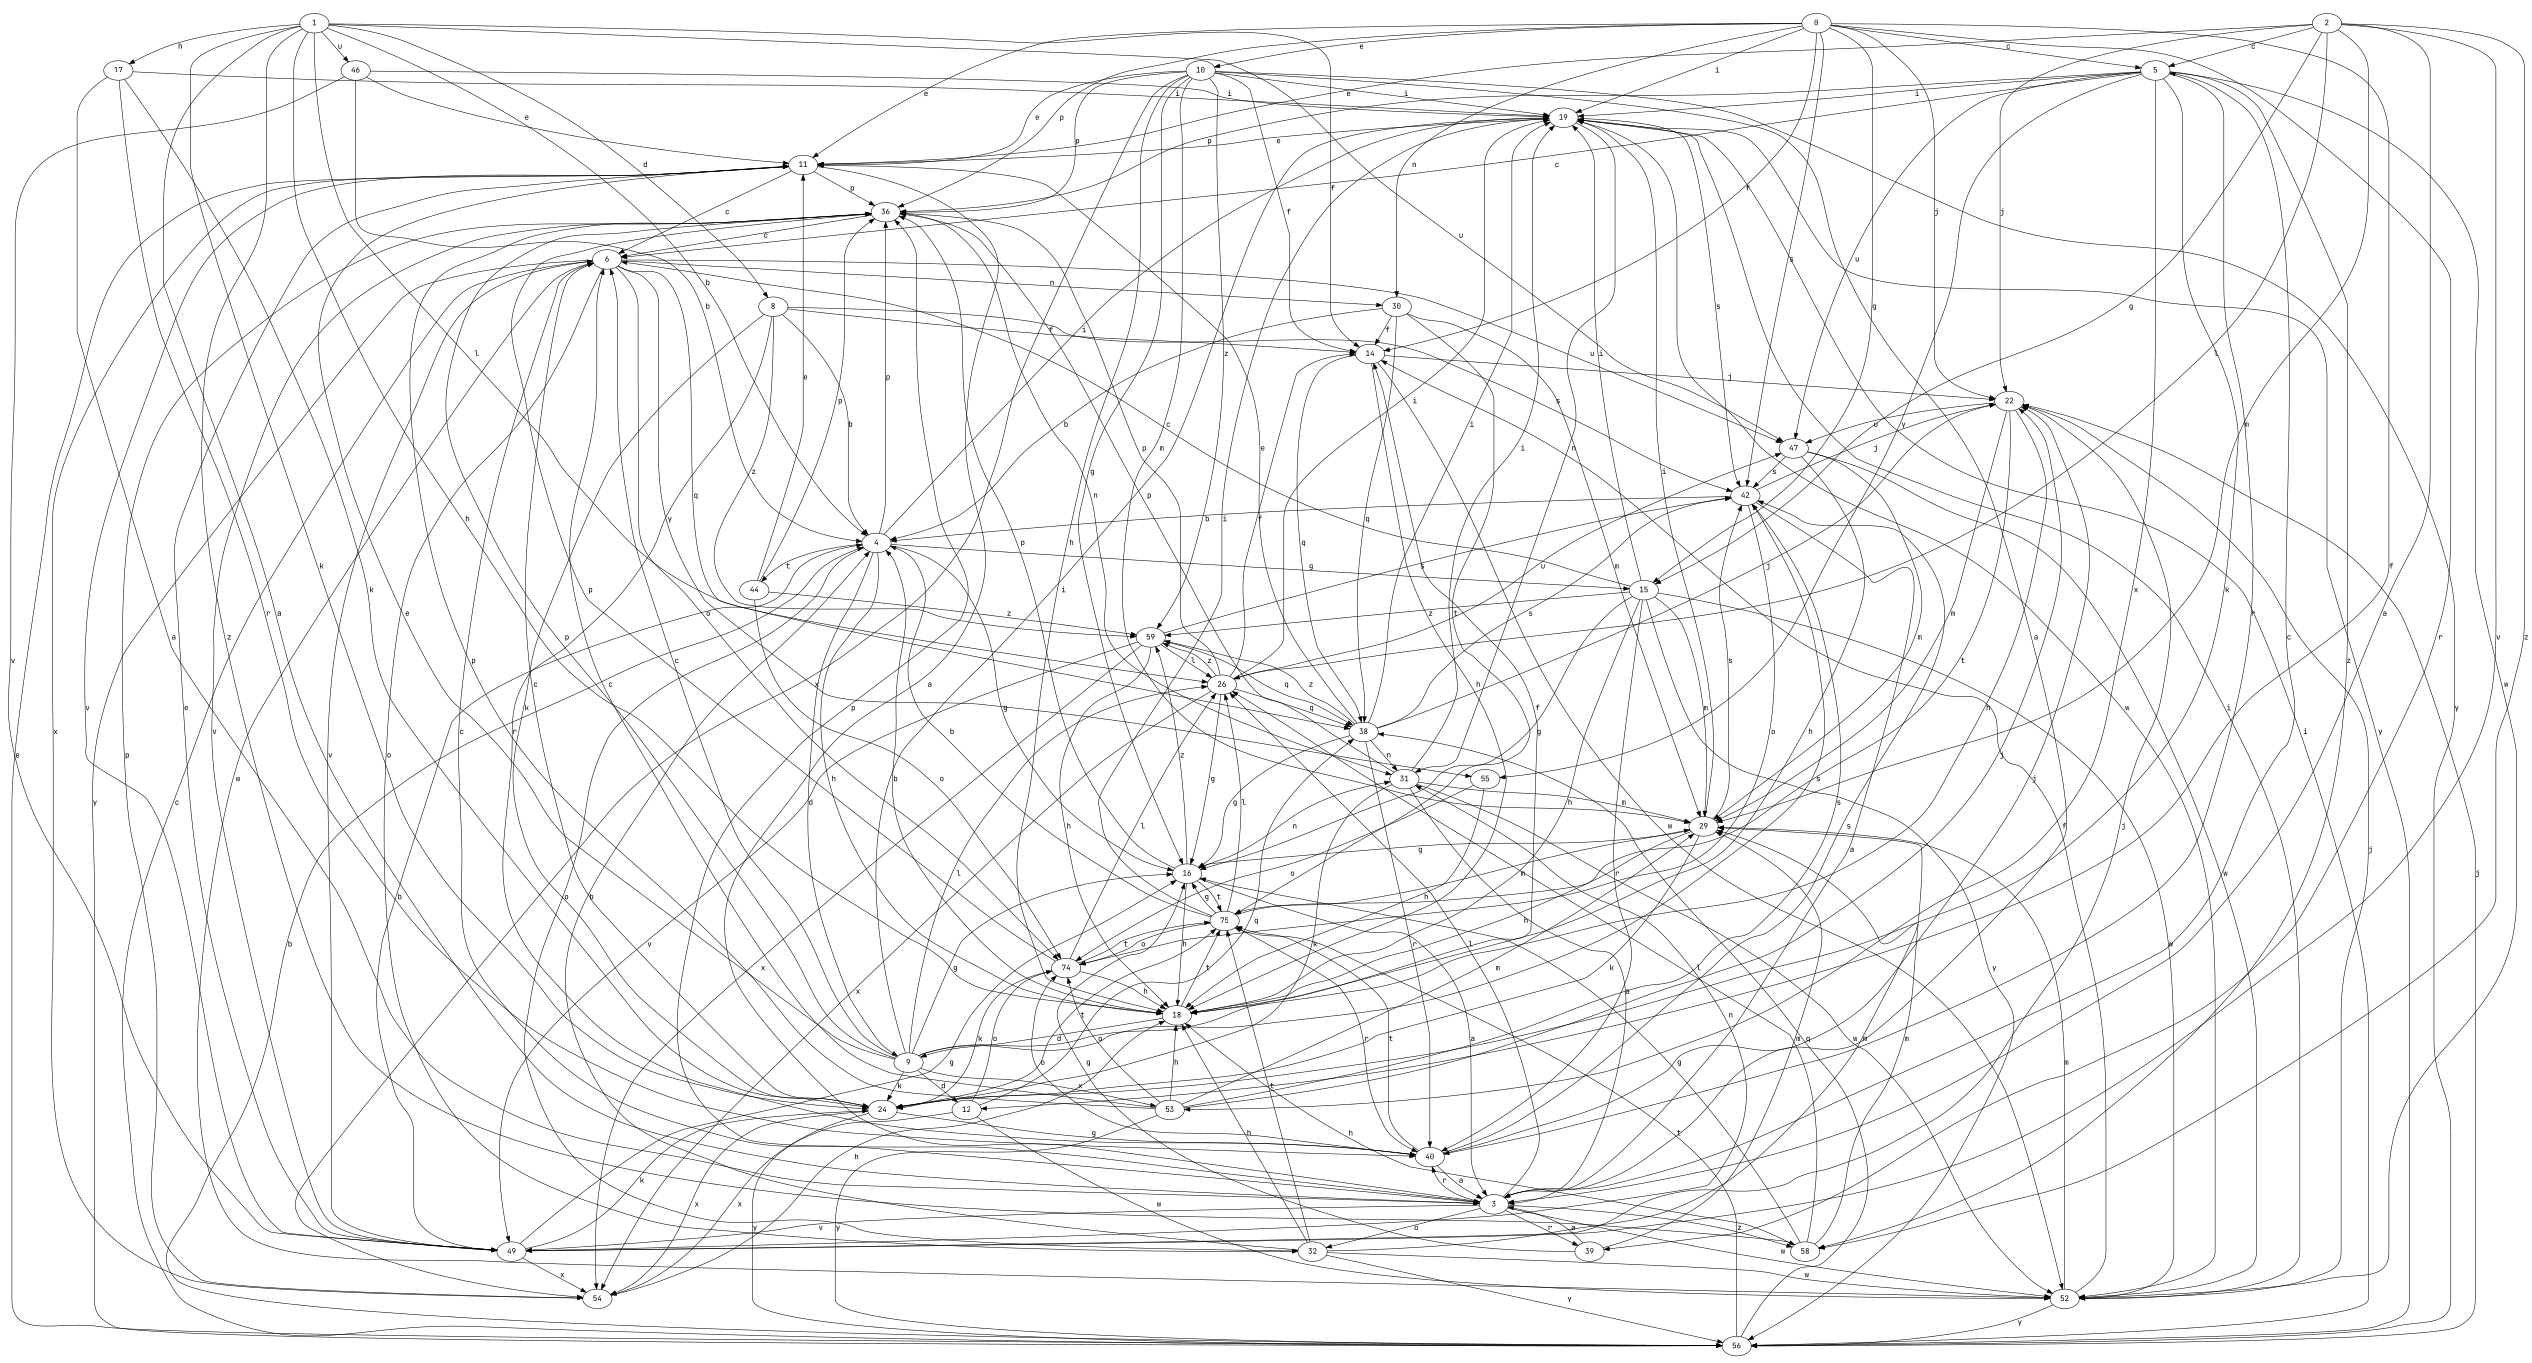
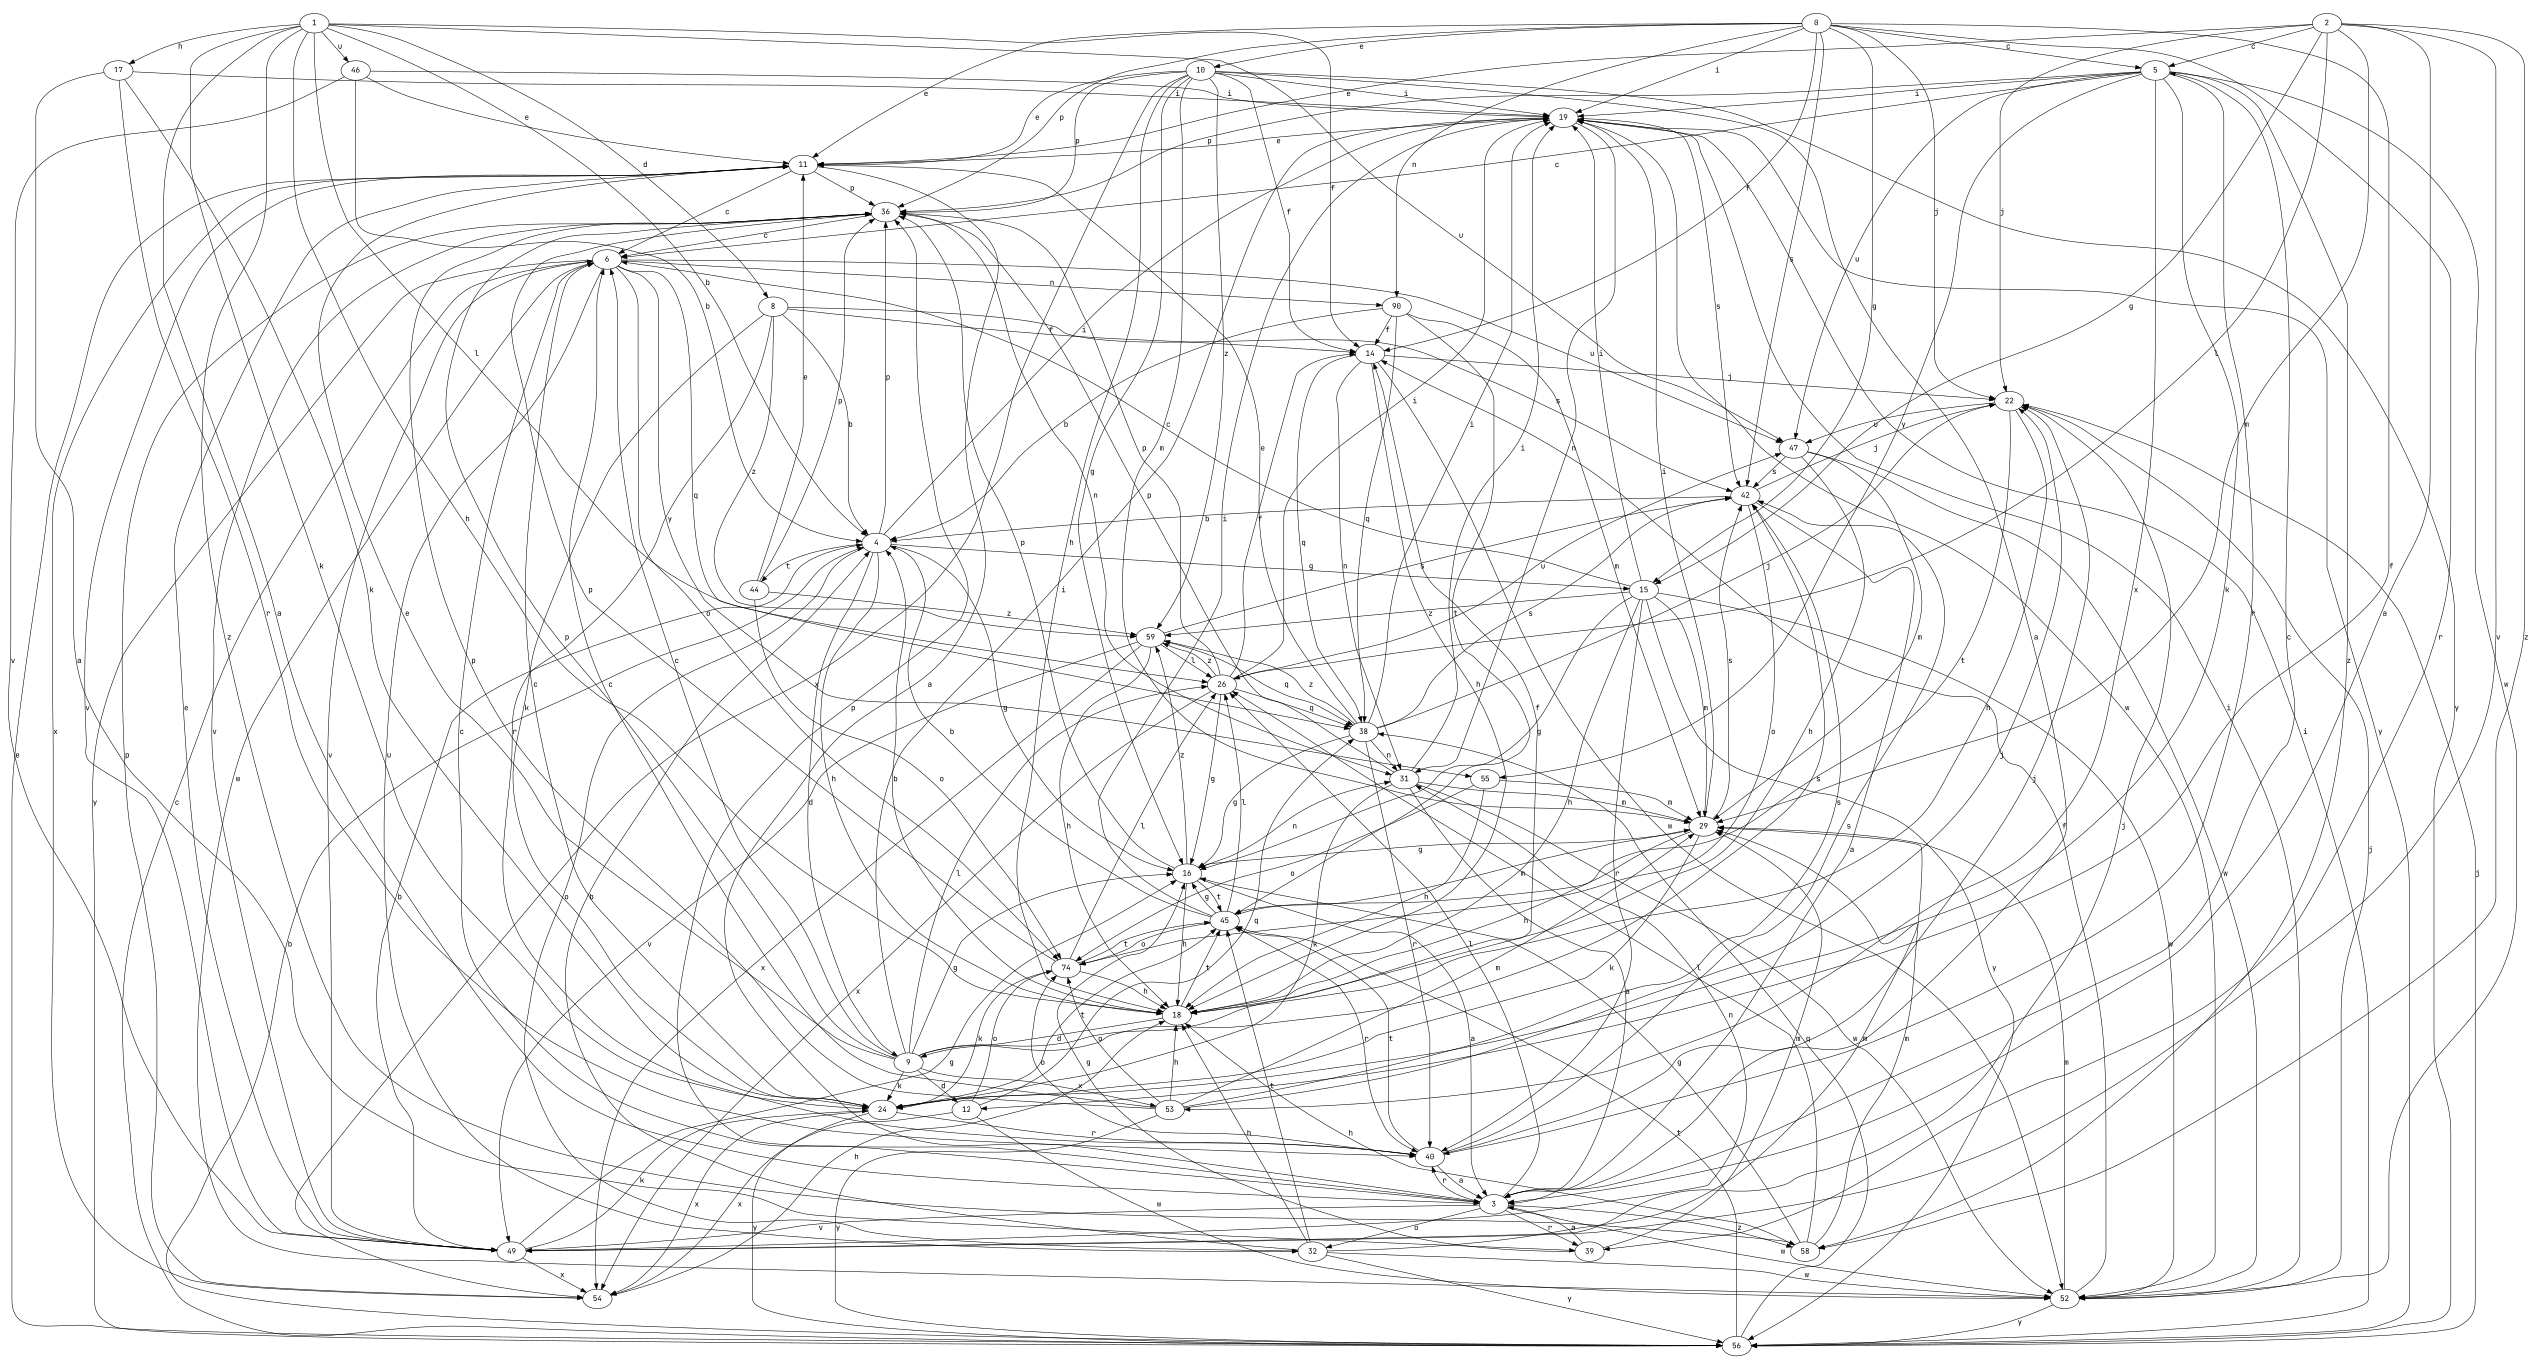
node "30": label "30" -> "90"
edge "14" -> "31": added, label "n"
edge "22" -> "29": now "55" -> "29"
edge "6" -> "32": label "o" -> "u"
node "75": label "75" -> "45"
edge "17" -> "3": now "17" -> "39"
edge "24" -> "40": label "g" -> "r"
